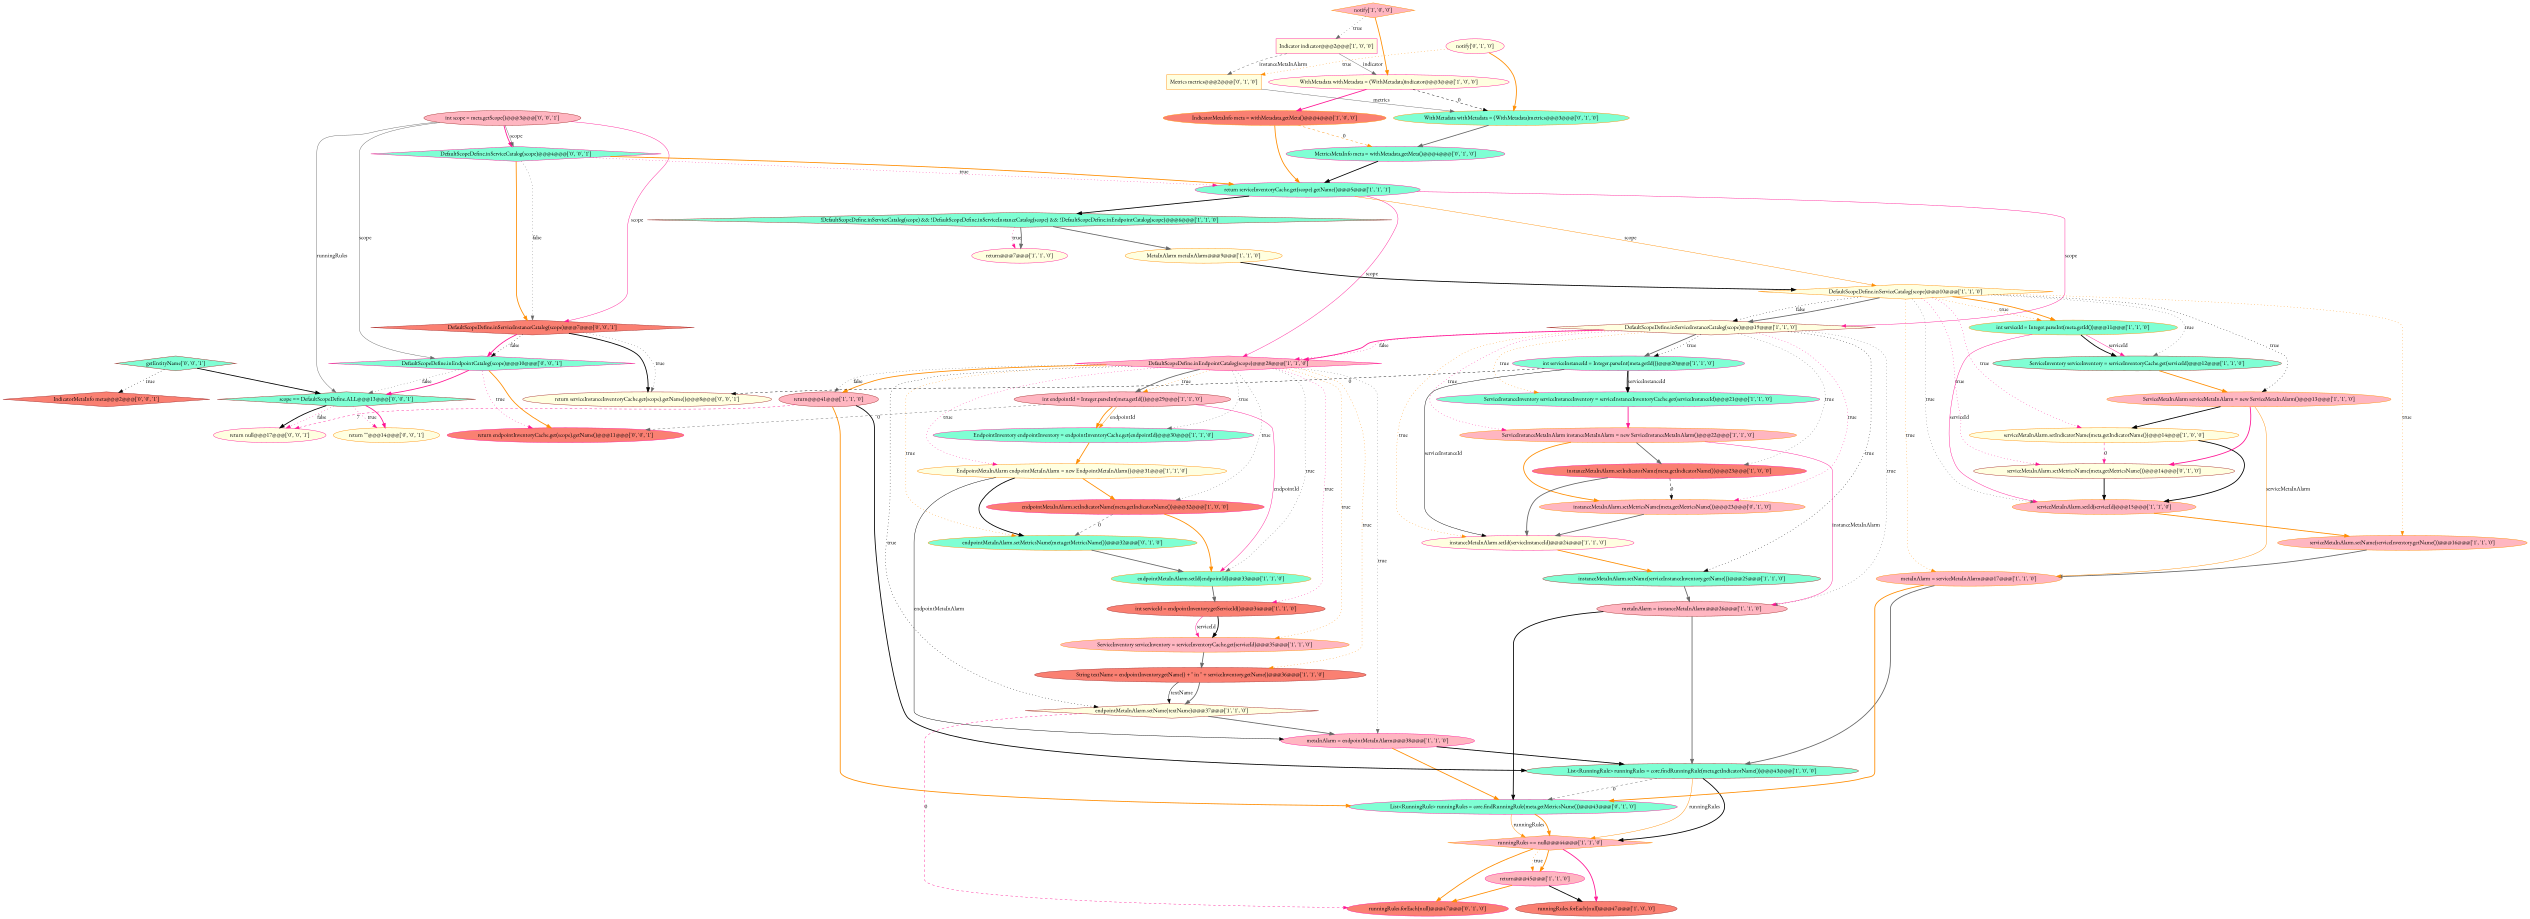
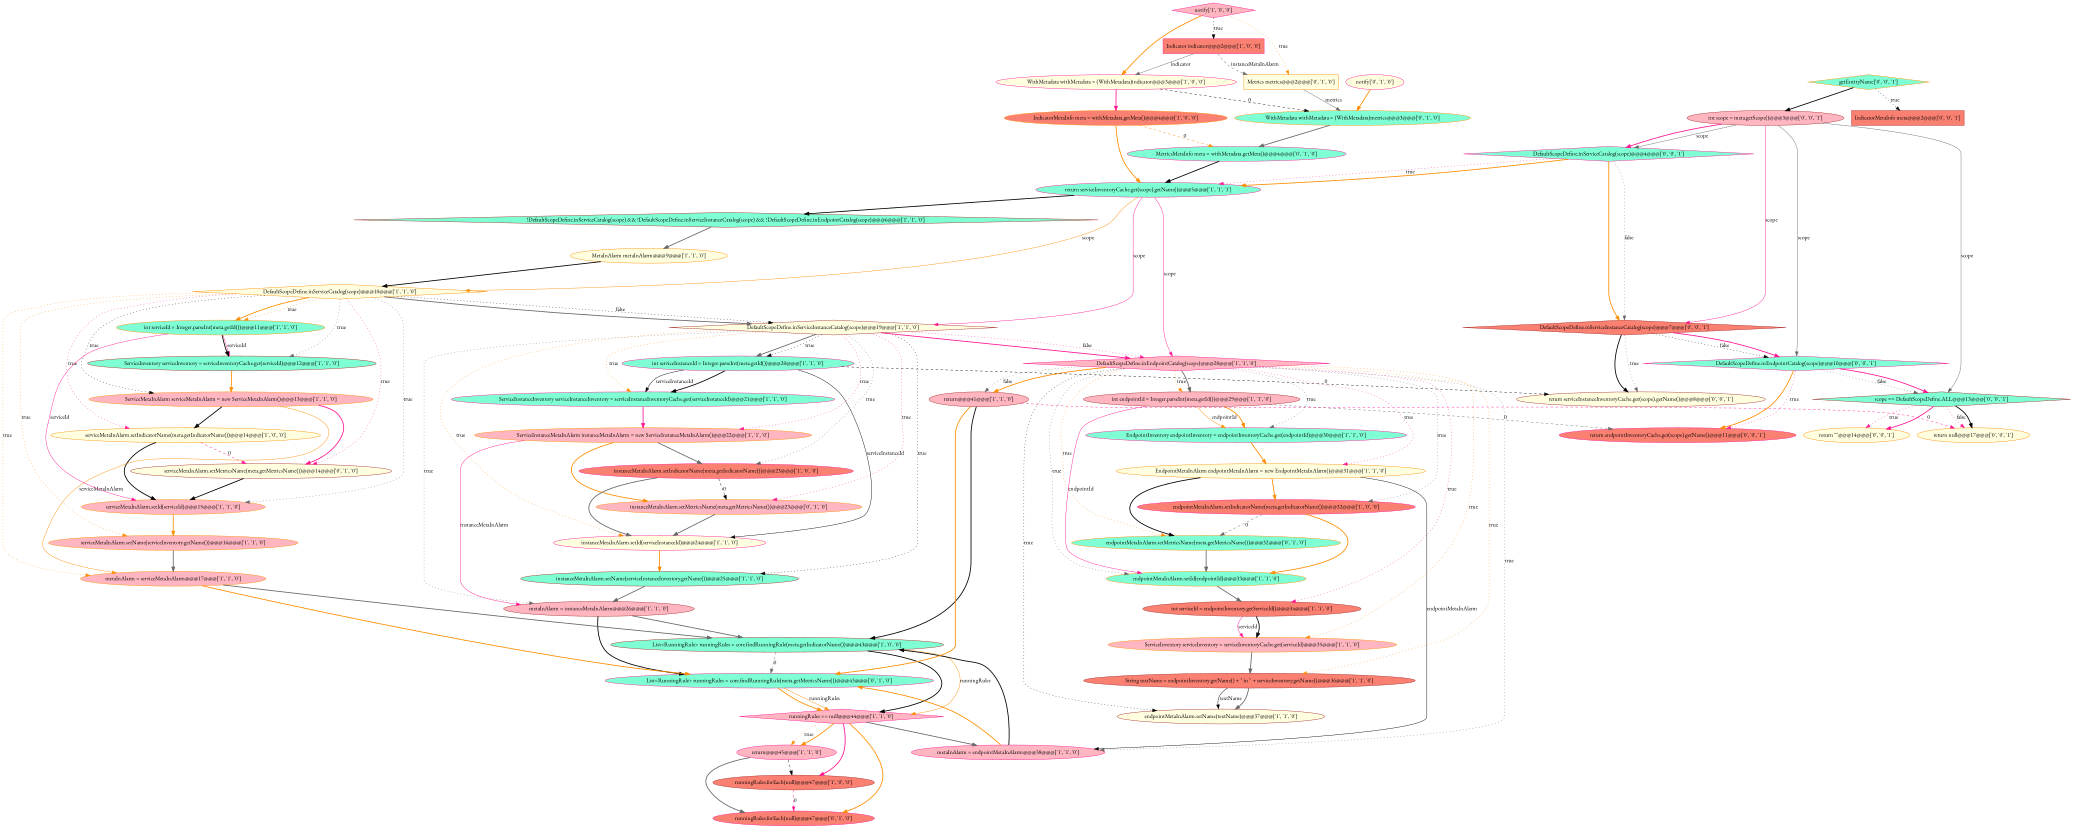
node "notify['1', '0', '0']": color darkorange -> deeppink
edge "notify['1', '0', '0']" -> "Indicator indicator@@@2@@@['1', '0', '0']": color gray40 -> black
node "Indicator indicator@@@2@@@['1', '0', '0']": fillcolor lightyellow -> salmon
edge "notify['0', '1', '0']" -> "Metrics metrics@@@2@@@['0', '1', '0']": now "notify['1', '0', '0']" -> "Metrics metrics@@@2@@@['0', '1', '0']"
edge "int scope = meta.getScope()@@@3@@@['0', '0', '1']" -> "scope == DefaultScopeDefine.ALL@@@13@@@['0', '0', '1']": label "runningRules" -> "scope"
node "return@@@7@@@['1', '1', '0']": removed
node "getEntityName['0', '0', '1']": color brown -> darkorange
edge "getEntityName['0', '0', '1']" -> "scope == DefaultScopeDefine.ALL@@@13@@@['0', '0', '1']": now "getEntityName['0', '0', '1']" -> "int scope = meta.getScope()@@@3@@@['0', '0', '1']"
node "IndicatorMetaInfo meta@@@2@@@['0', '0', '1']": shape diamond -> box
edge "return@@@41@@@['1', '1', '0']" -> "return null@@@17@@@['0', '0', '1']": label "7" -> "0"
node "return null@@@17@@@['0', '0', '1']": color deeppink -> darkorange
node "endpointMetaInAlarm.setName(textName)@@@37@@@['1', '1', '0']": shape diamond -> ellipse
edge "endpointMetaInAlarm.setName(textName)@@@37@@@['1', '1', '0']" -> "metaInAlarm = endpointMetaInAlarm@@@38@@@['1', '1', '0']": now "runningRules == null@@@44@@@['1', '1', '0']" -> "metaInAlarm = endpointMetaInAlarm@@@38@@@['1', '1', '0']"
node "runningRules == null@@@44@@@['1', '1', '0']": color darkorange -> deeppink
edge "endpointMetaInAlarm.setName(textName)@@@37@@@['1', '1', '0']" -> "runningRules.forEach(null)@@@47@@@['0', '1', '0']": now "runningRules.forEach(null)@@@47@@@['1', '0', '0']" -> "runningRules.forEach(null)@@@47@@@['0', '1', '0']"
edge "return@@@45@@@['1', '1', '0']" -> "runningRules.forEach(null)@@@47@@@['0', '1', '0']": color darkorange -> gray40
edge "return@@@45@@@['1', '1', '0']" -> "runningRules.forEach(null)@@@47@@@['1', '0', '0']": style bold -> dashed
